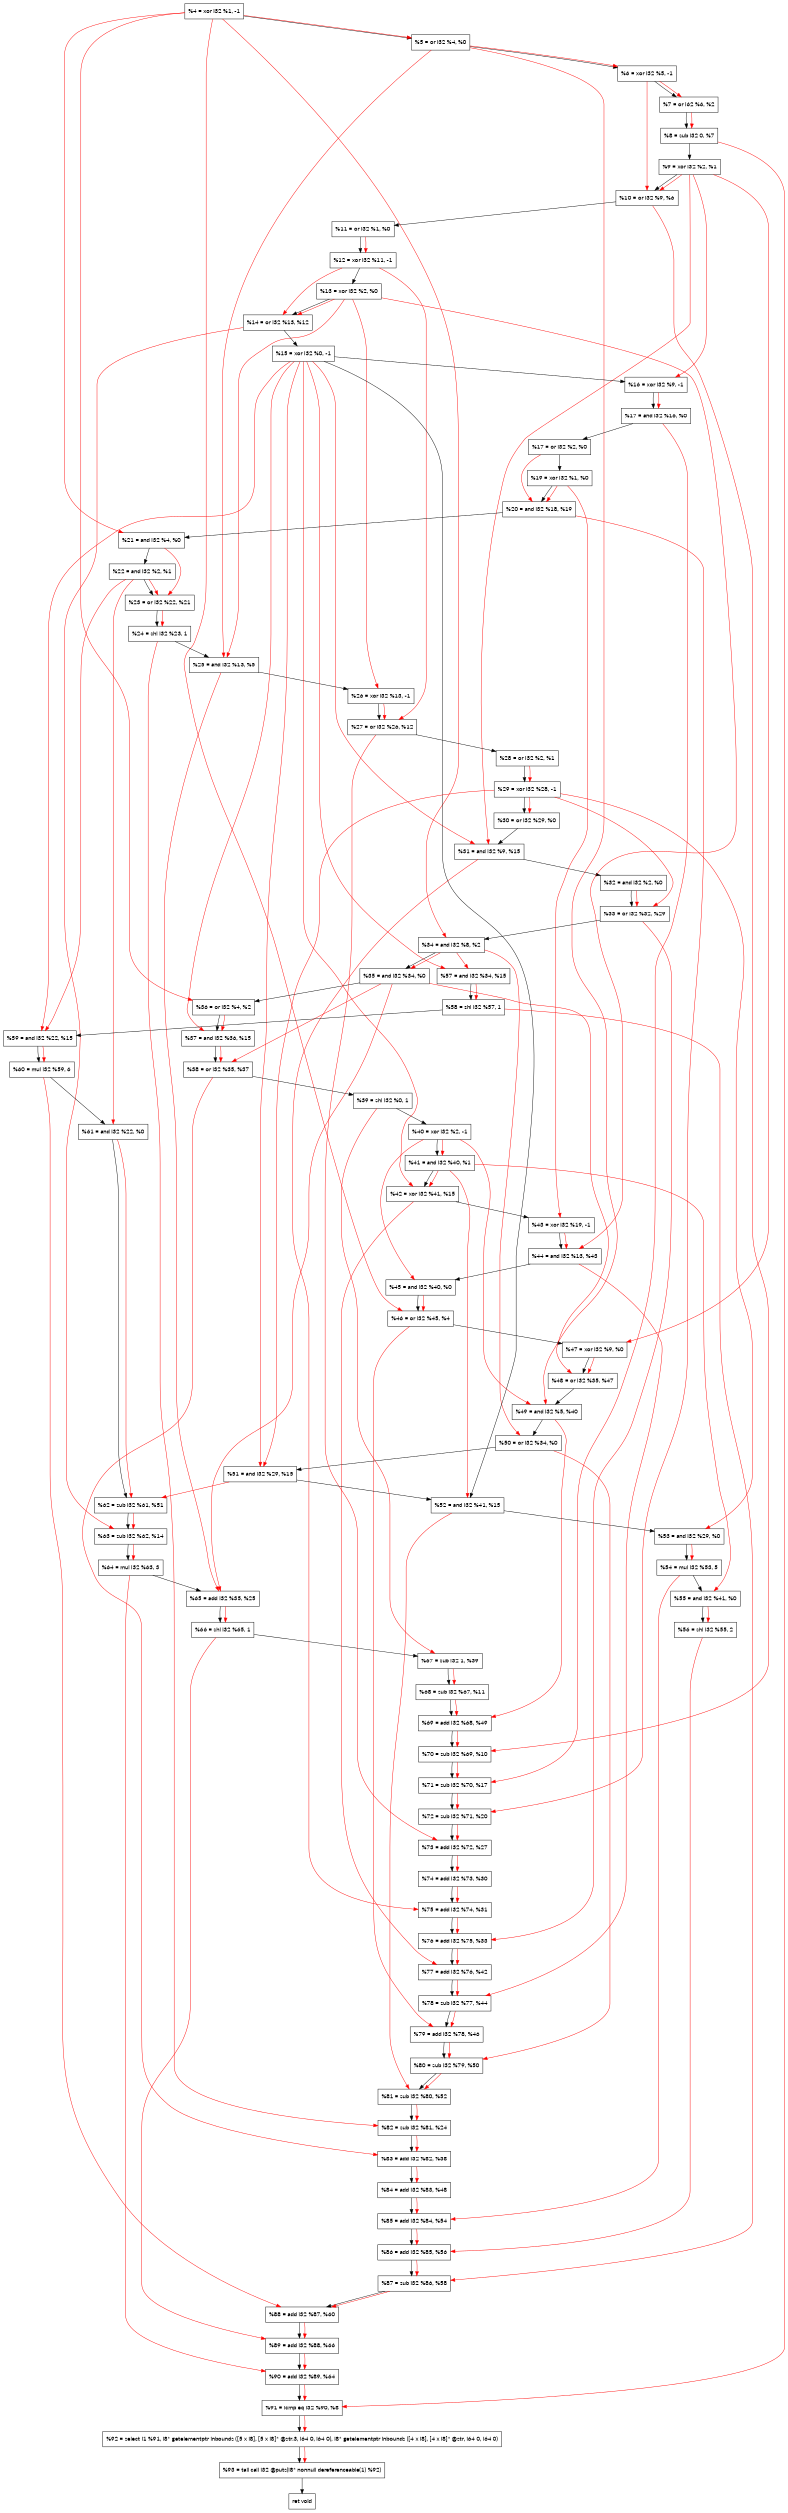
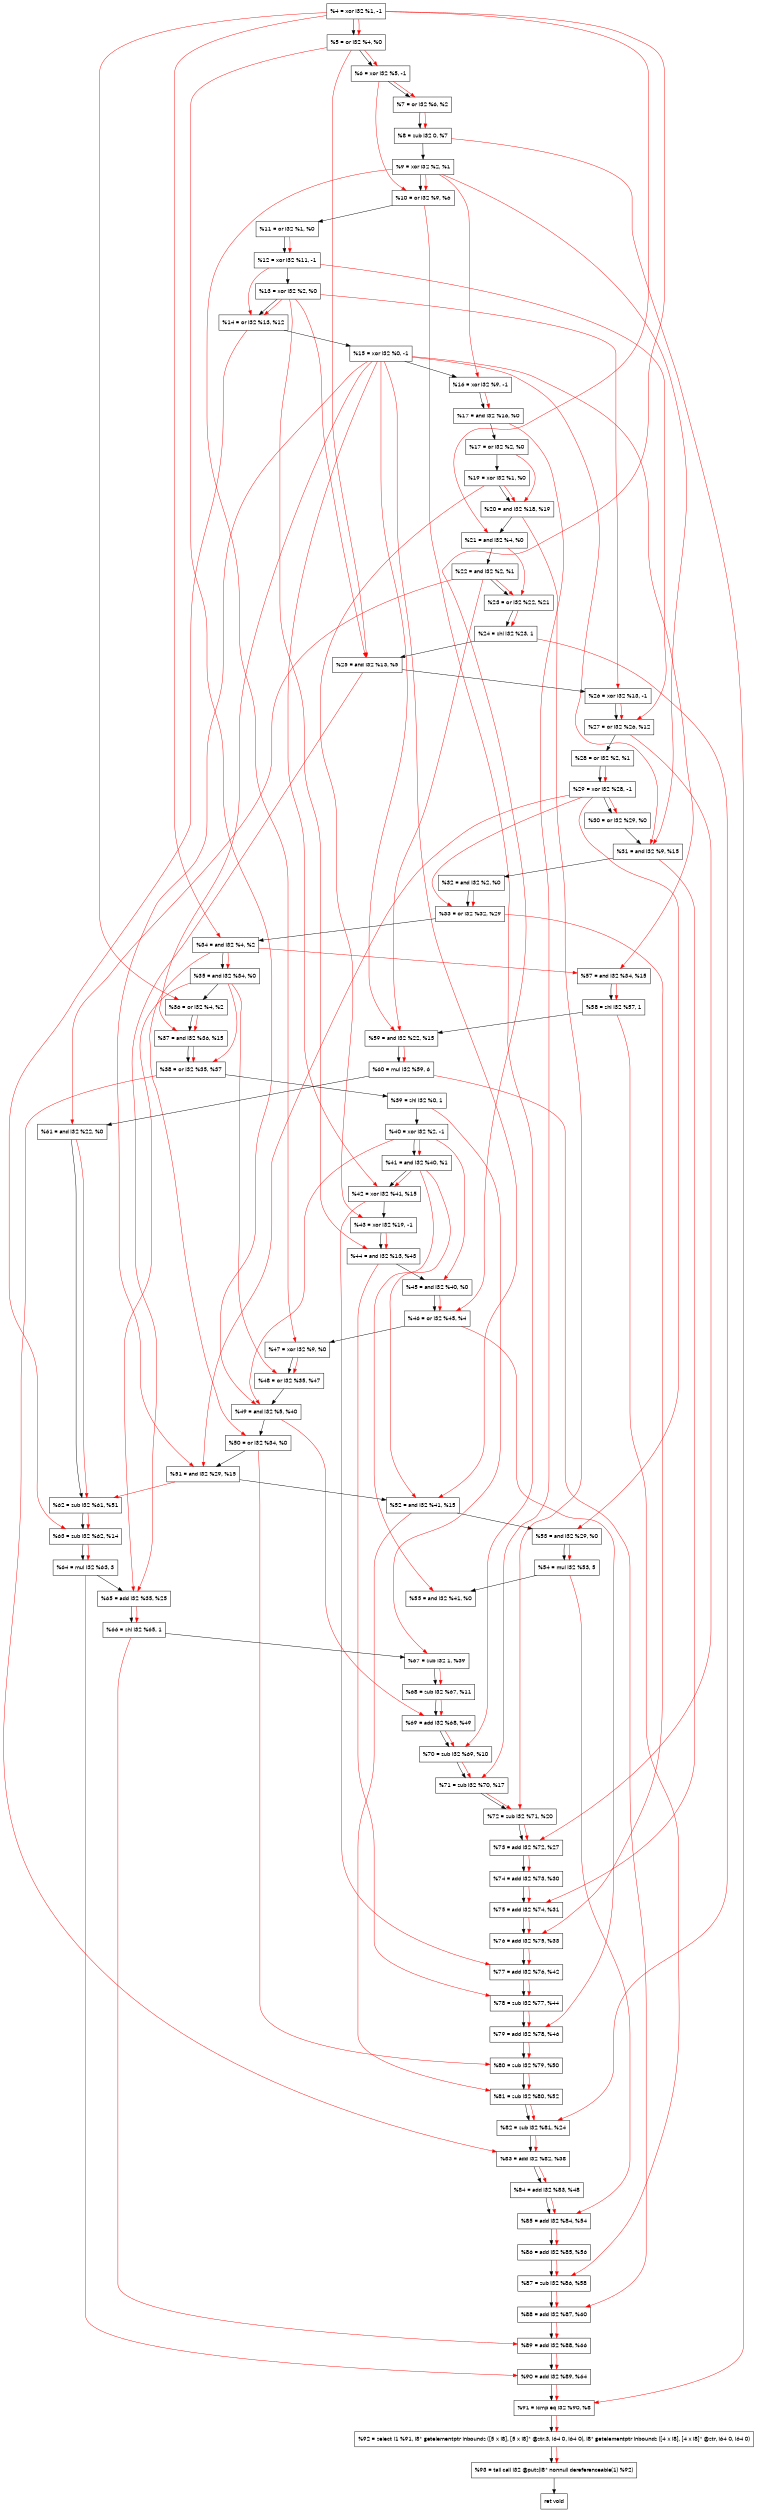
node "%7 = or i62 %6, %2": label "%7 = or i62 %6, %2" -> "%7 = or i32 %6, %2"
edge "%15 = xor i32 %0, -1" -> "%52 = and i32 %41, %15": color black -> red
node "%34 = and i32 %8, %2": label "%34 = and i32 %8, %2" -> "%34 = and i32 %4, %2"
node "%56 = shl i32 %55, 2": removed
